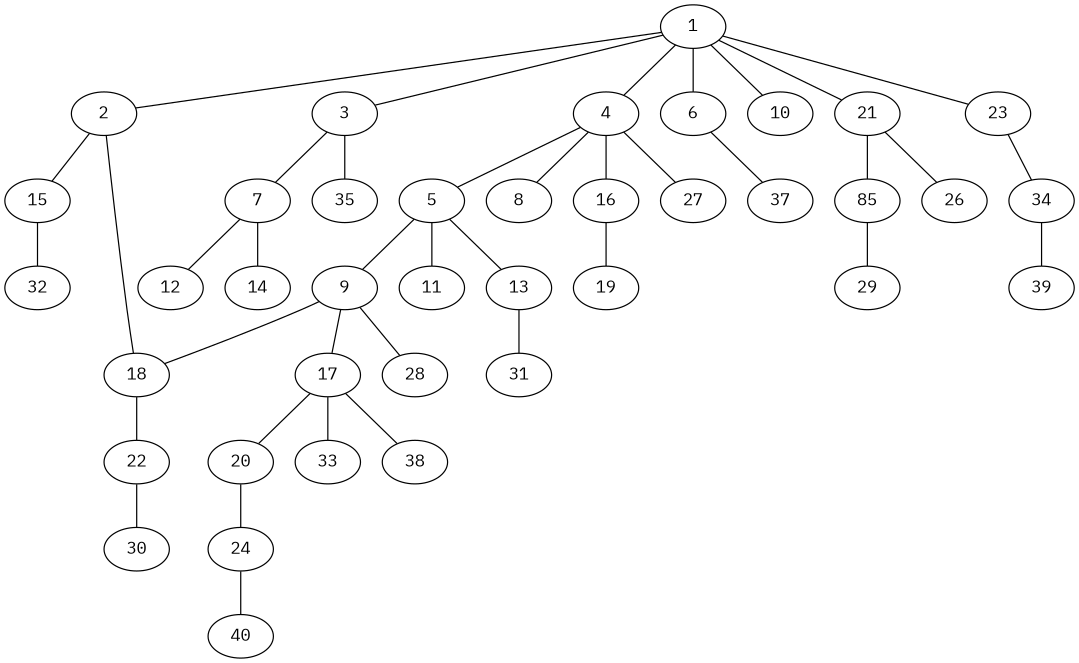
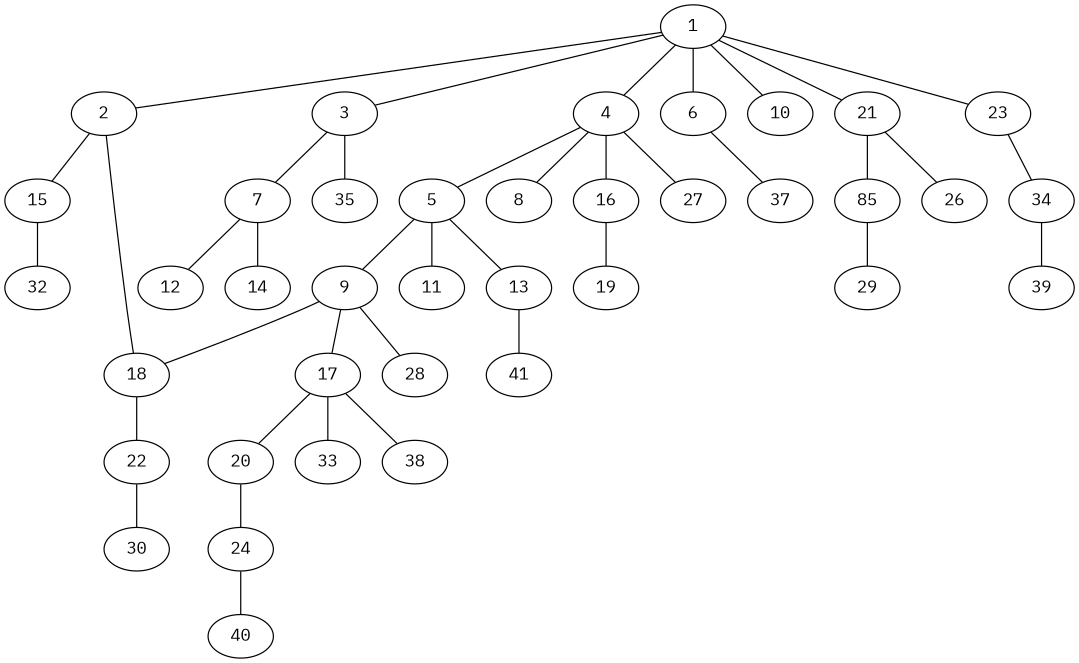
node "31": label "31" -> "41"
